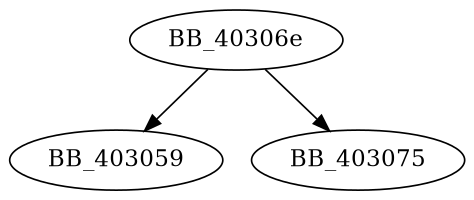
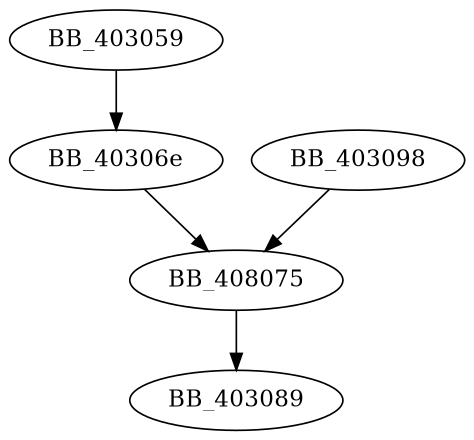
edge "BB_40306e" -> "BB_403059": reversed
node "BB_403075": label "BB_403075" -> "BB_408075"
node "BB_403098": added
node "BB_403089": added
